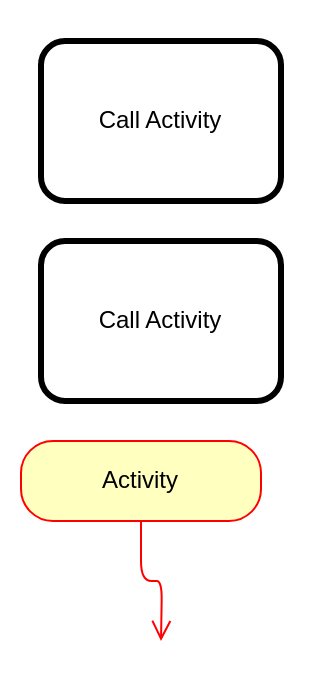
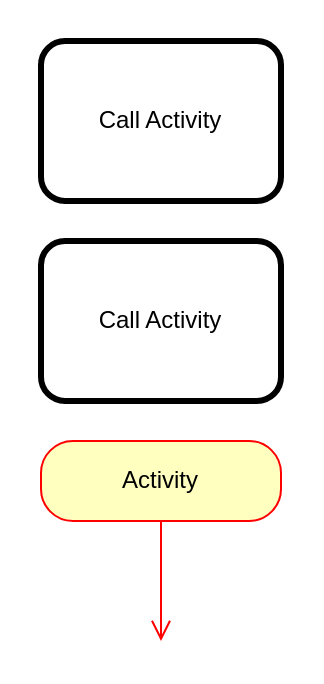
node "Activity": moved (141, 481) -> (161, 481)
